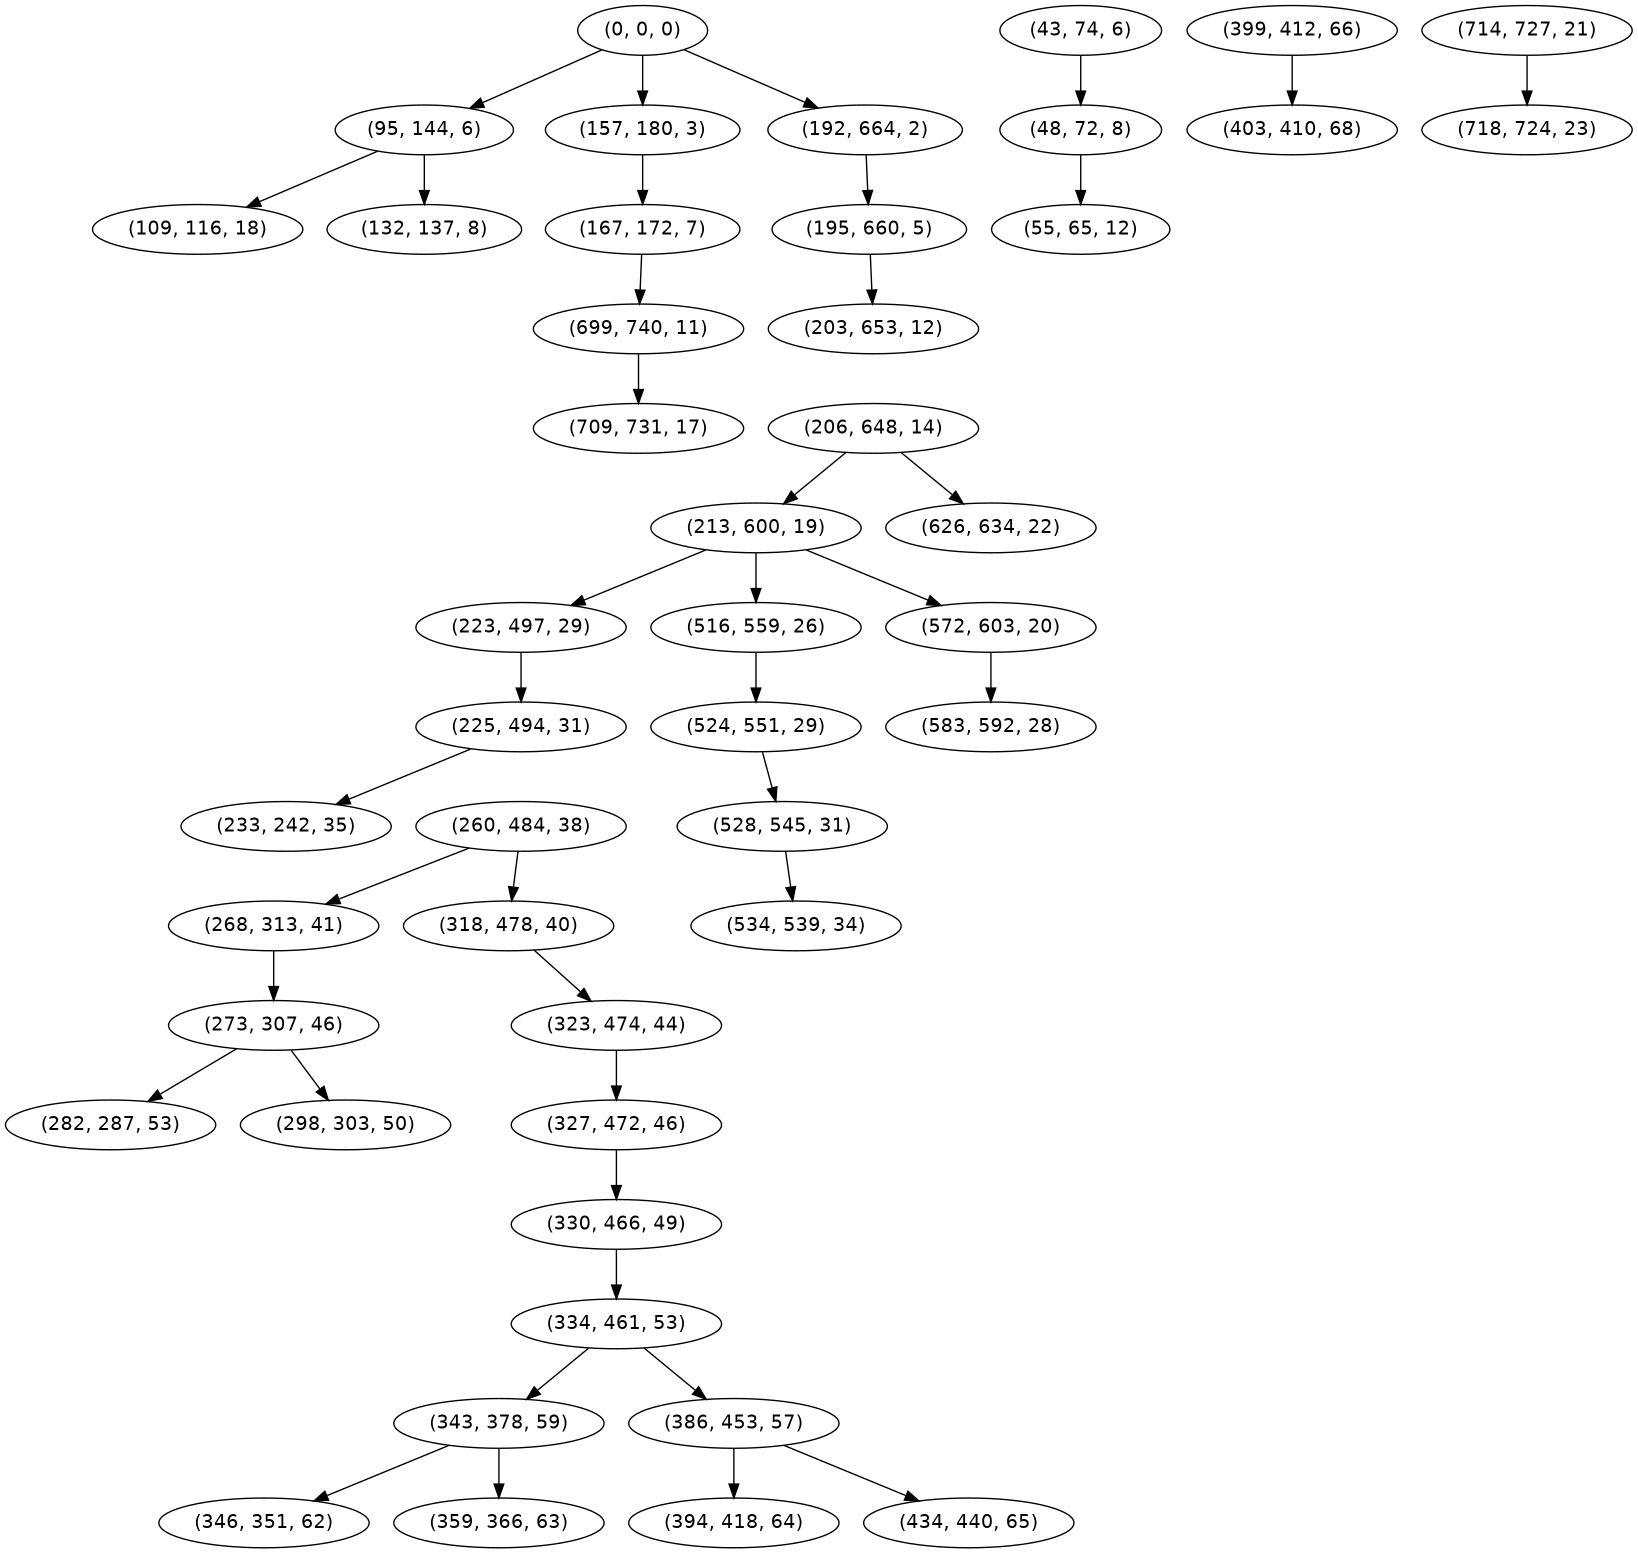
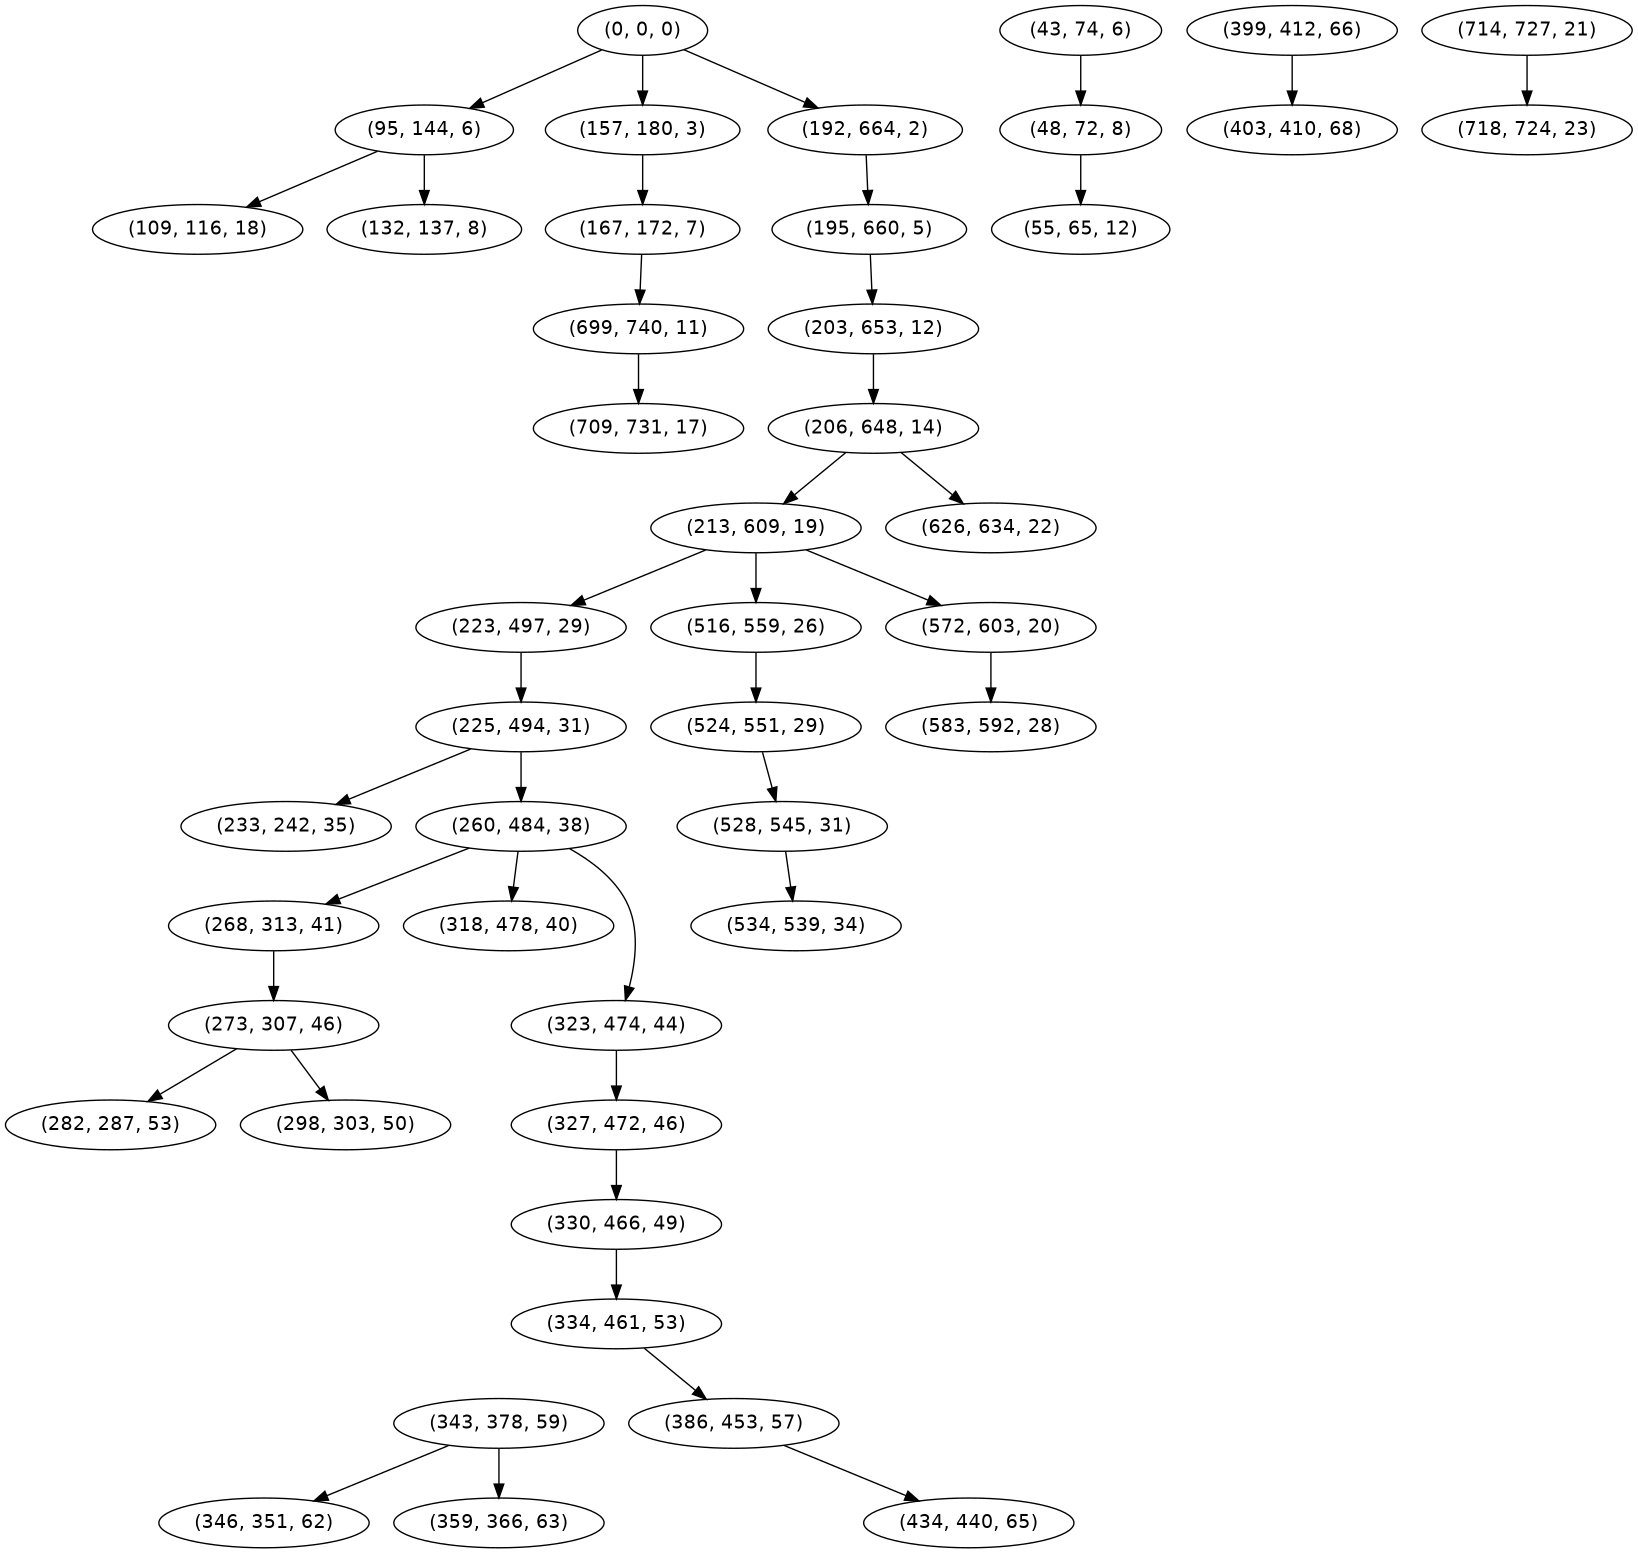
edge "(203, 653, 12)" -> "(206, 648, 14)": added
node "(213, 600, 19)": label "(213, 600, 19)" -> "(213, 609, 19)"
edge "(225, 494, 31)" -> "(260, 484, 38)": added
edge "(318, 478, 40)" -> "(323, 474, 44)": now "(260, 484, 38)" -> "(323, 474, 44)"
edge "(334, 461, 53)" -> "(343, 378, 59)": removed
node "(394, 418, 64)": removed
